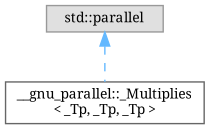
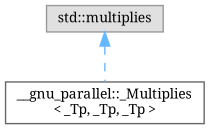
node "std::parallel": label "std::parallel" -> "std::multiplies"
